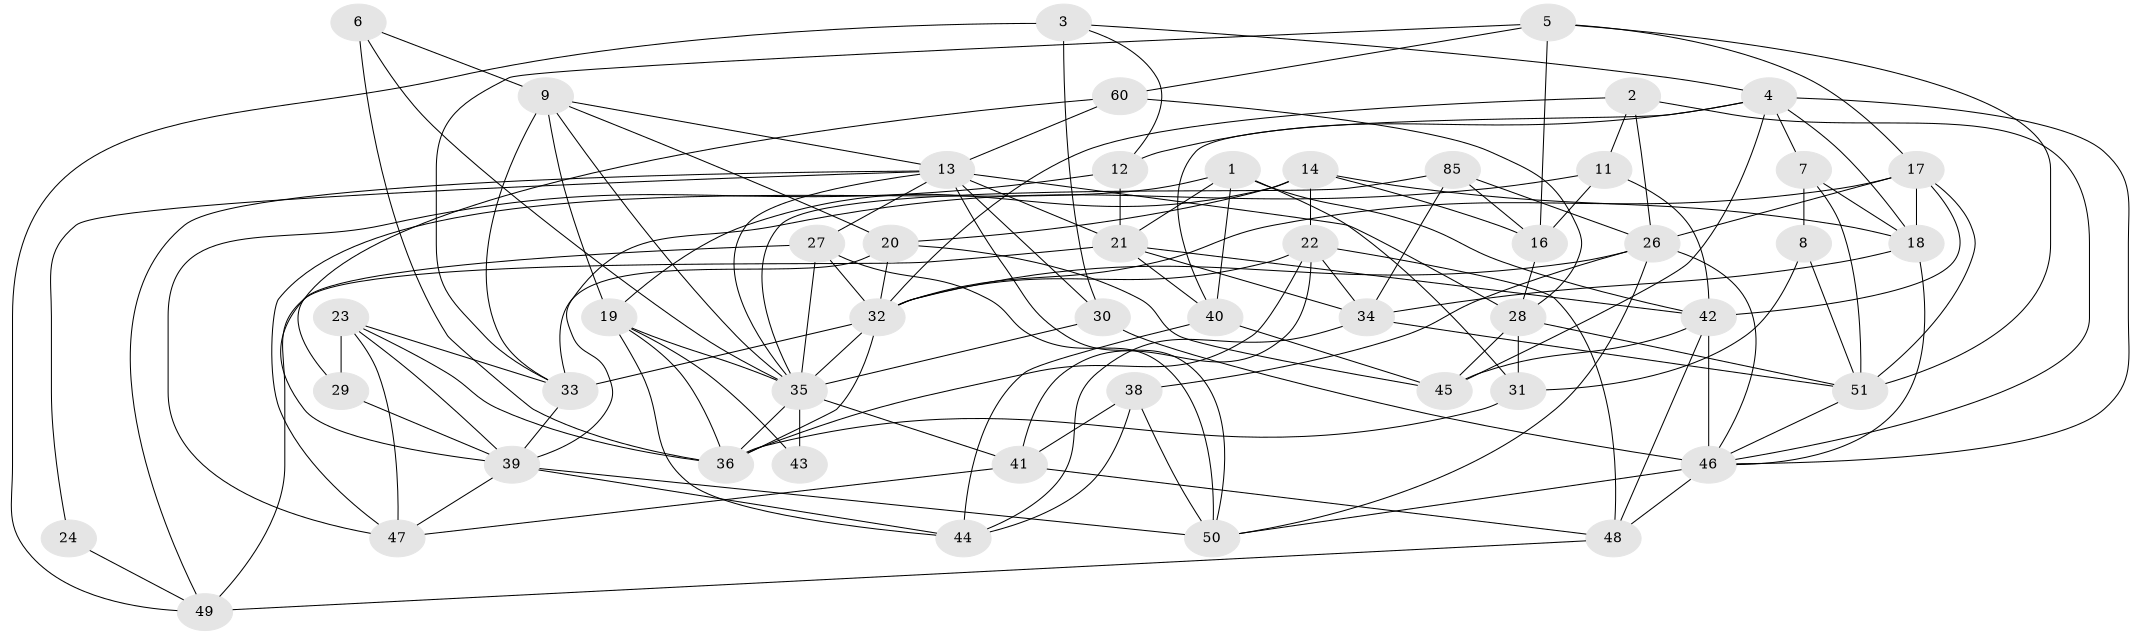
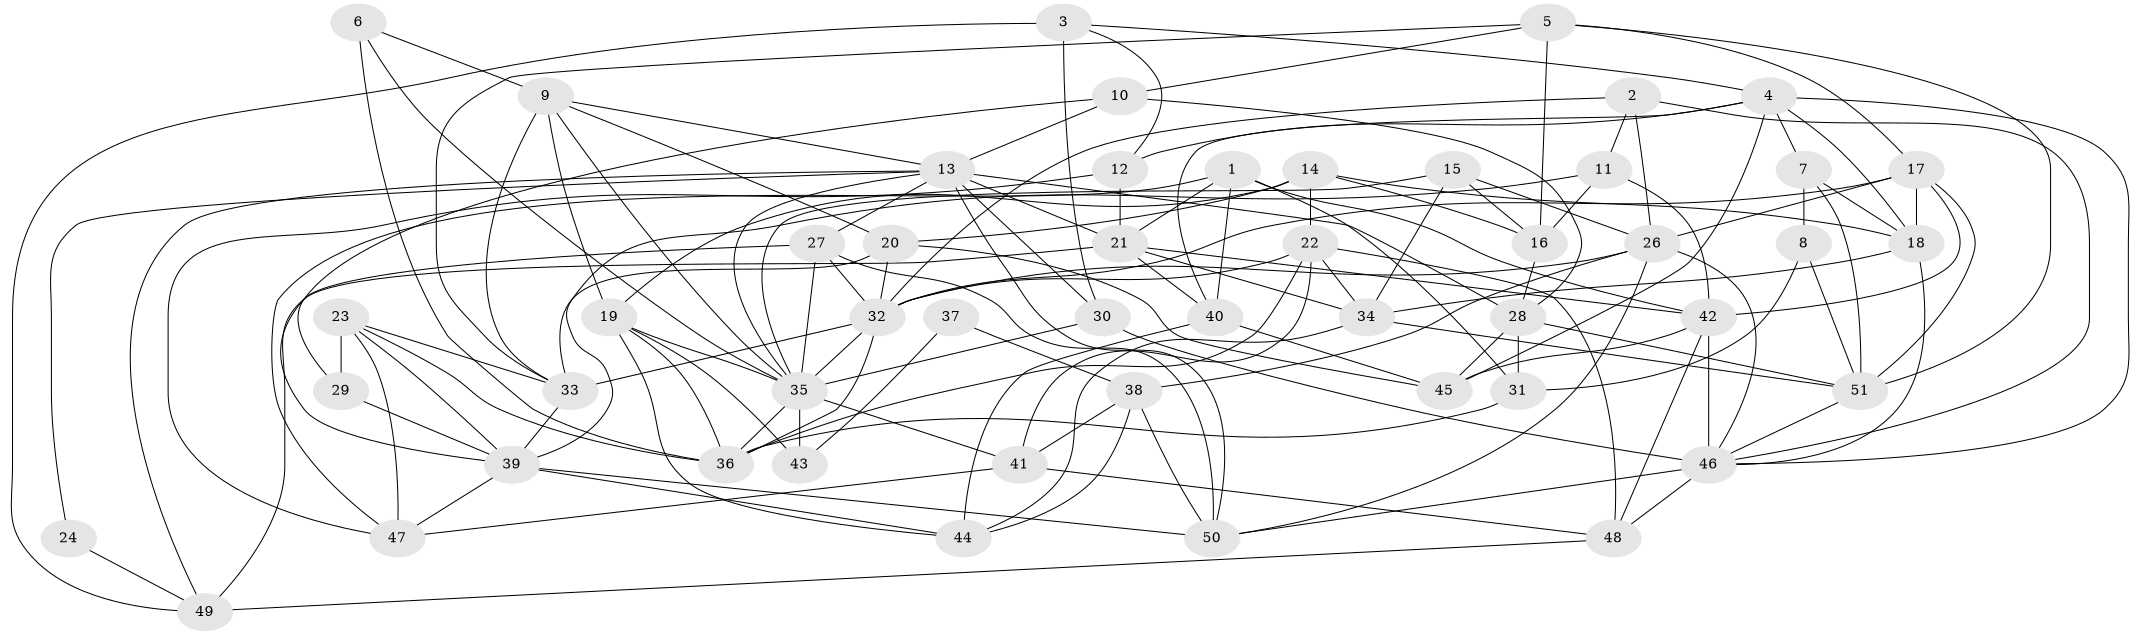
node "60": label "60" -> "10"
node "85": label "85" -> "15"
node "37": added
